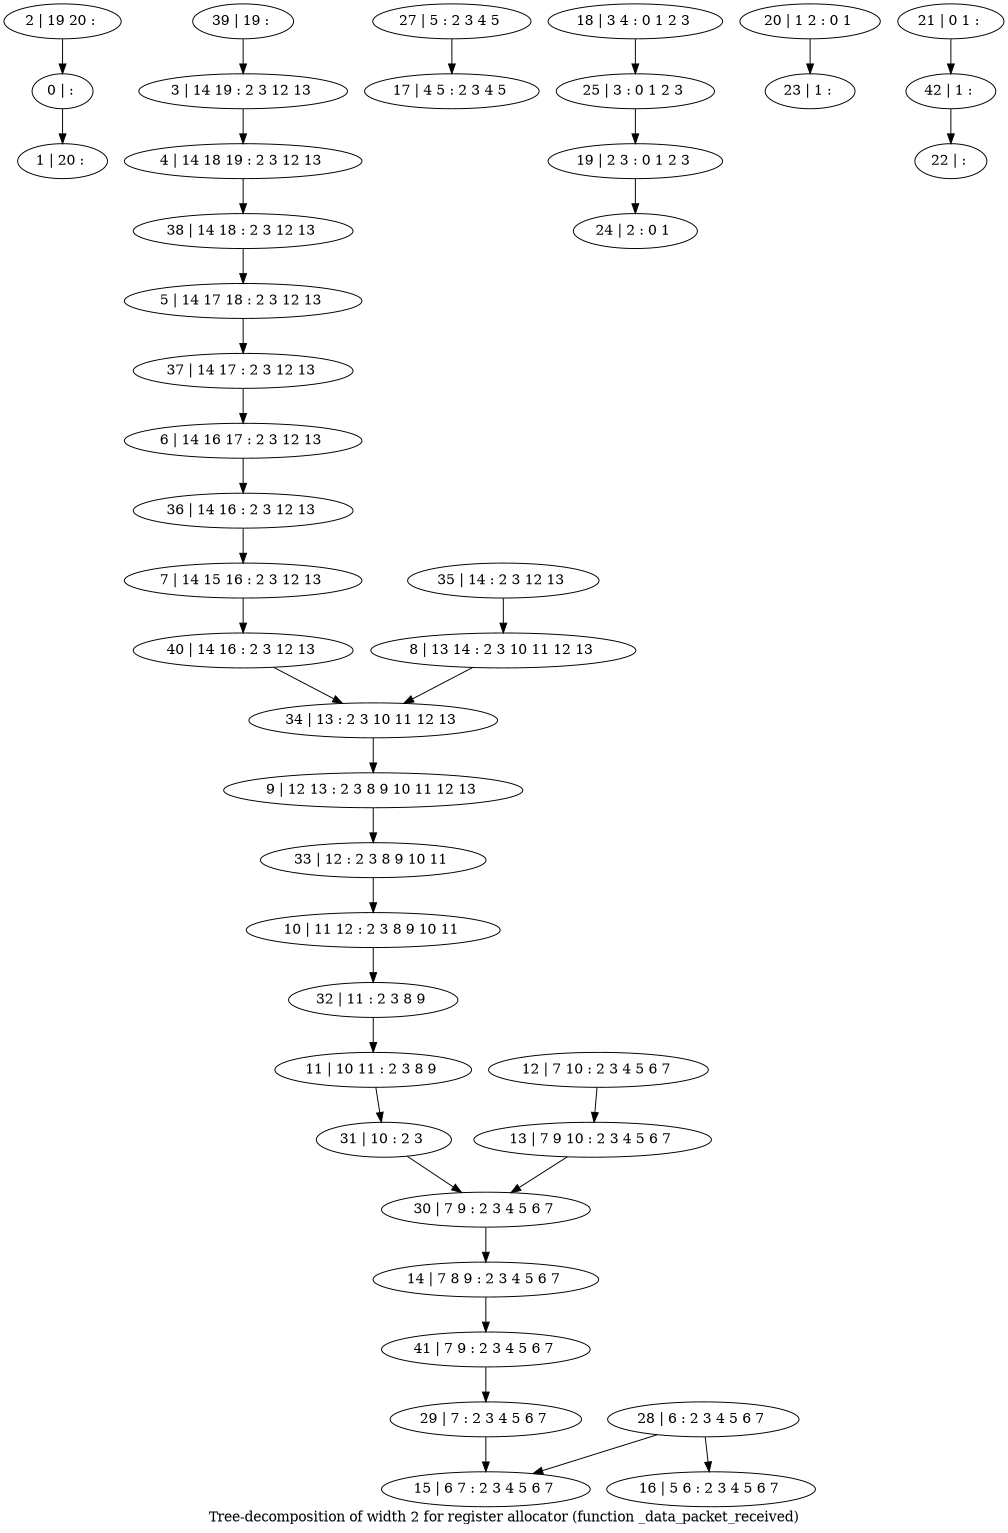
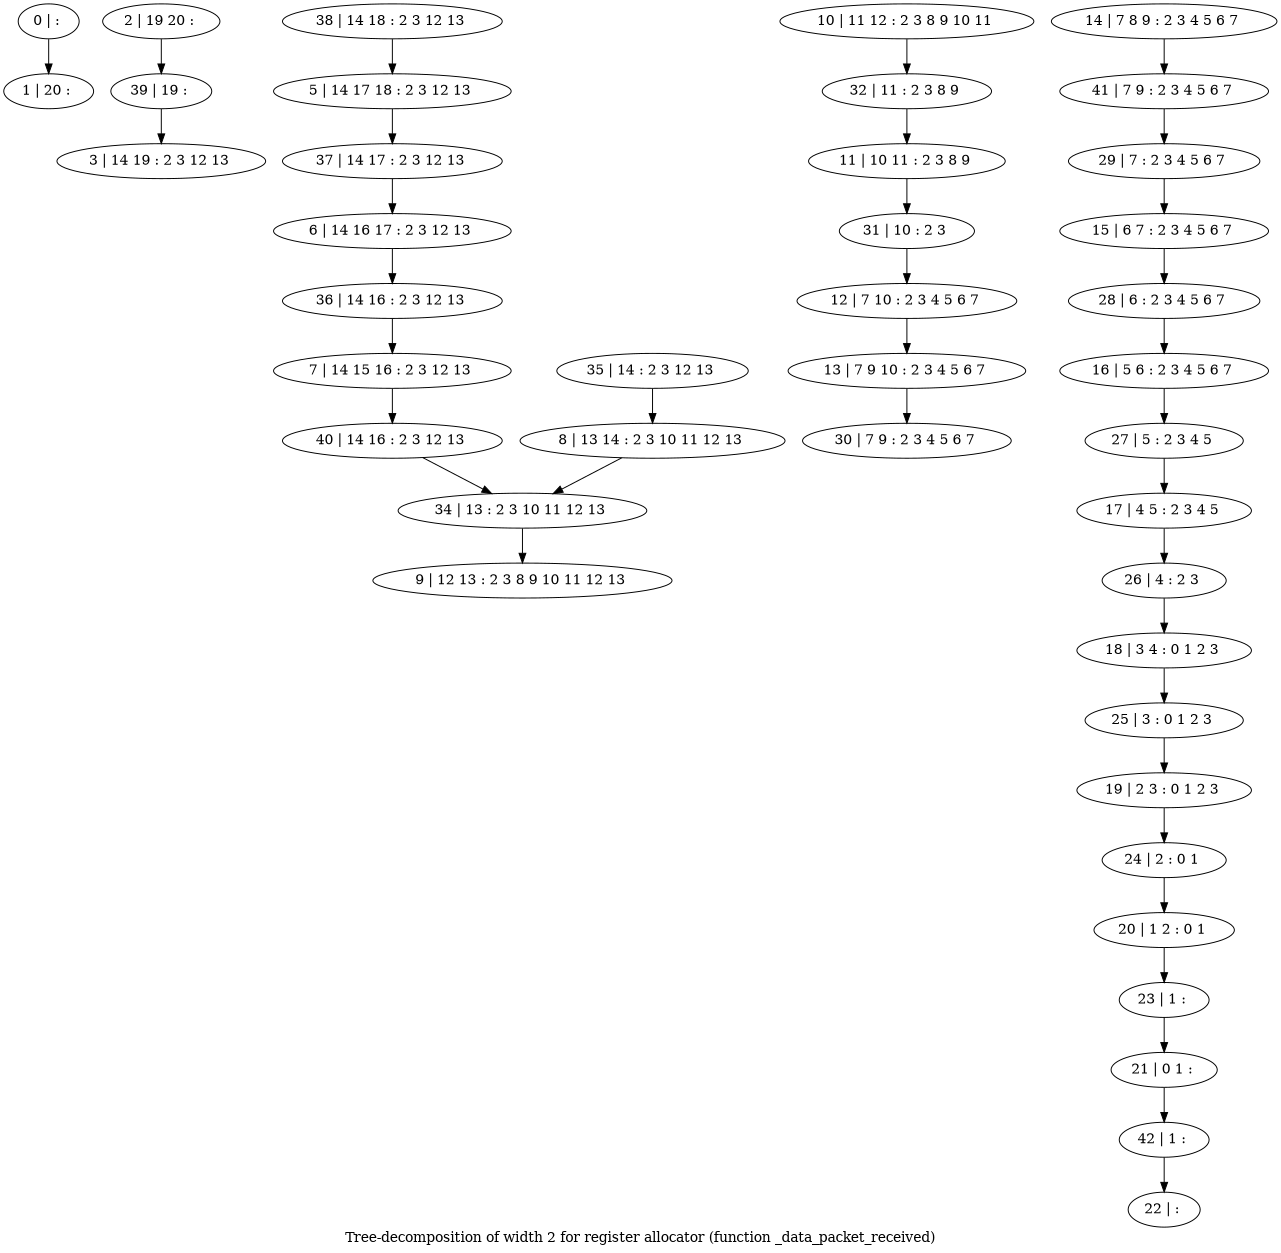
edge "2 | 19 20 :" -> "0 | :": now "2 | 19 20 :" -> "39 | 19 :"
node "4 | 14 18 19 : 2 3 12 13": removed
edge "16 | 5 6 : 2 3 4 5 6 7" -> "27 | 5 : 2 3 4 5": added
node "26 | 4 : 2 3": added
node "33 | 12 : 2 3 8 9 10 11": removed
edge "24 | 2 : 0 1" -> "20 | 1 2 : 0 1": added
edge "23 | 1 :" -> "21 | 0 1 :": added
edge "31 | 10 : 2 3" -> "30 | 7 9 : 2 3 4 5 6 7": now "31 | 10 : 2 3" -> "12 | 7 10 : 2 3 4 5 6 7"
edge "30 | 7 9 : 2 3 4 5 6 7" -> "14 | 7 8 9 : 2 3 4 5 6 7": removed
edge "28 | 6 : 2 3 4 5 6 7" -> "15 | 6 7 : 2 3 4 5 6 7": reversed
